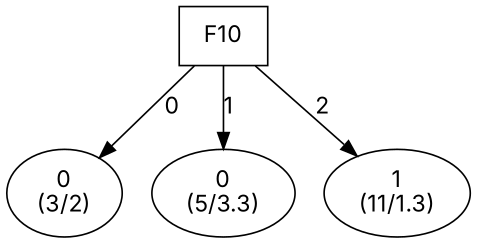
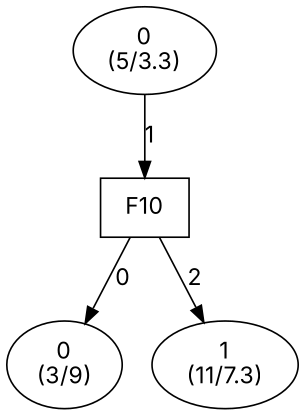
edge "F10" -> "0 (5/3.3)": reversed
node "0 (3/2)": label "0 (3/2)" -> "0 (3/9)"
node "1 (11/1.3)": label "1 (11/1.3)" -> "1 (11/7.3)"
